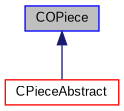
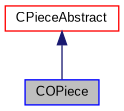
edge "CPieceAbstract" -> "COPiece": reversed
